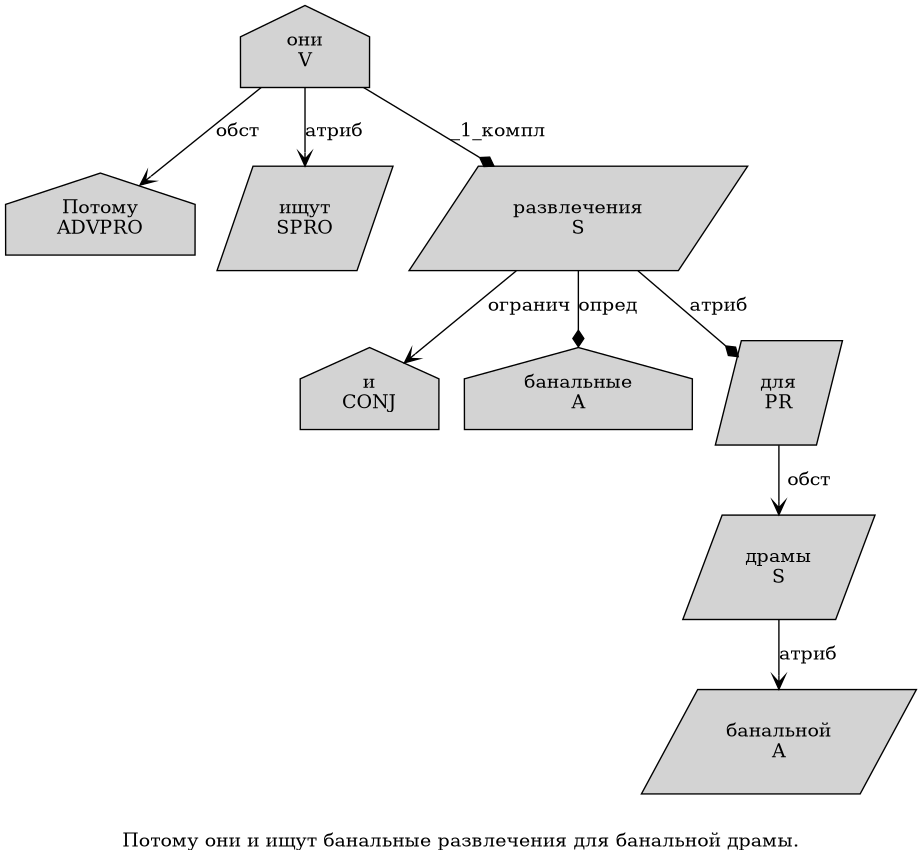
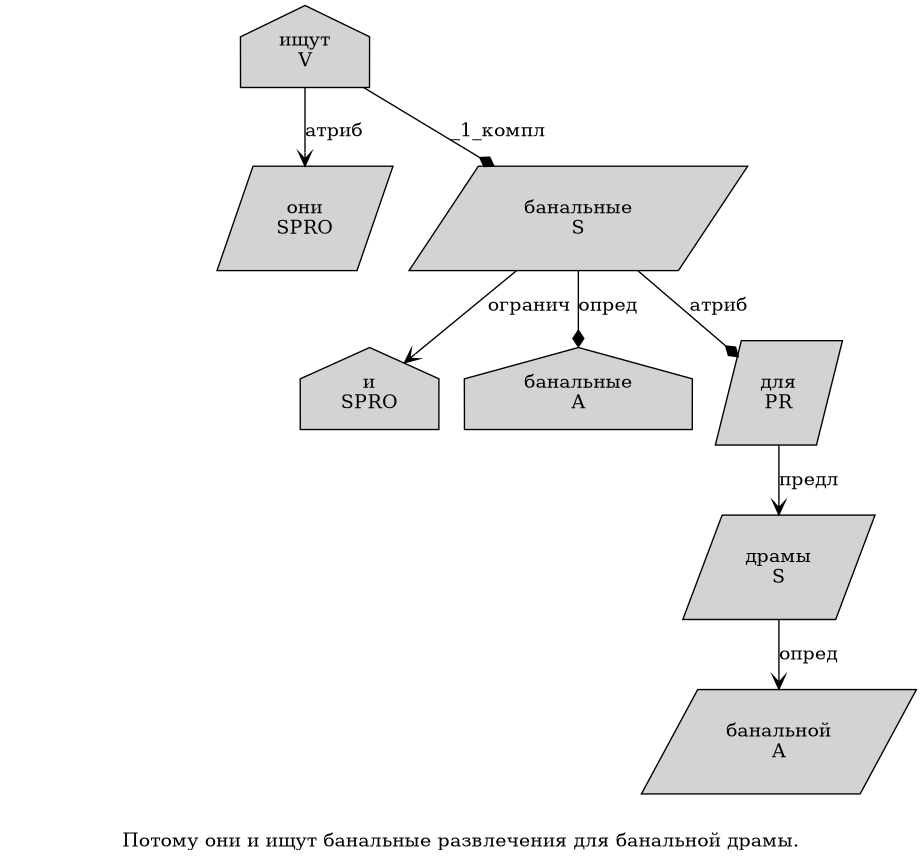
node "они V": label "они V" -> "ищут V"
node "Потому ADVPRO": removed
node "ищут SPRO": label "ищут SPRO" -> "они SPRO"
node "развлечения S": label "развлечения S" -> "банальные S"
node "и CONJ": label "и CONJ" -> "и SPRO"
edge "для PR" -> "драмы S": label "обст" -> "предл"
edge "драмы S" -> "банальной A": label "атриб" -> "опред"
